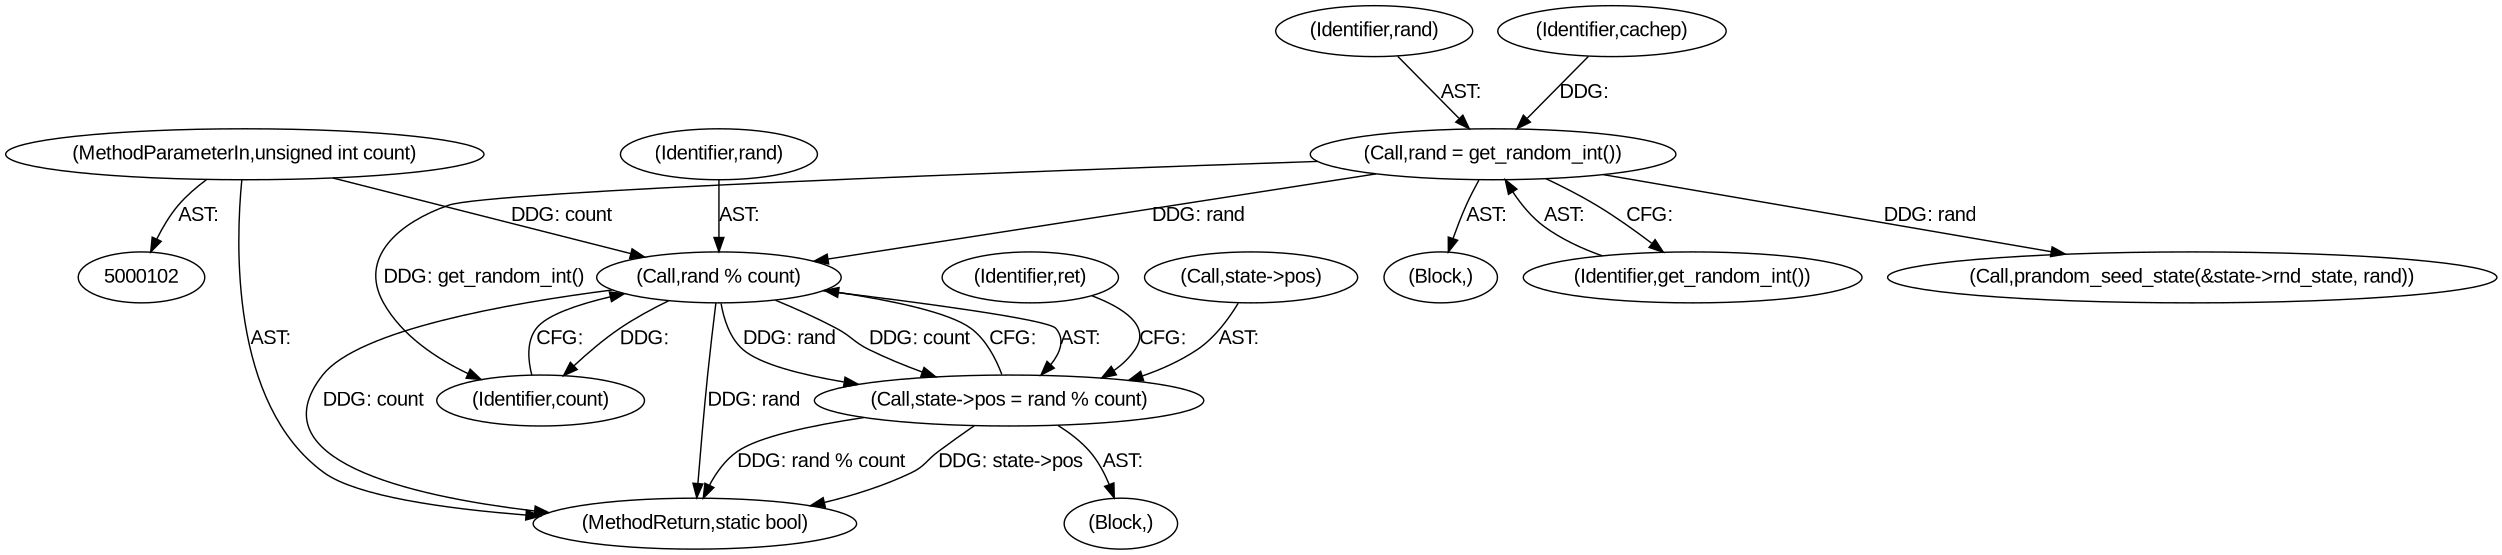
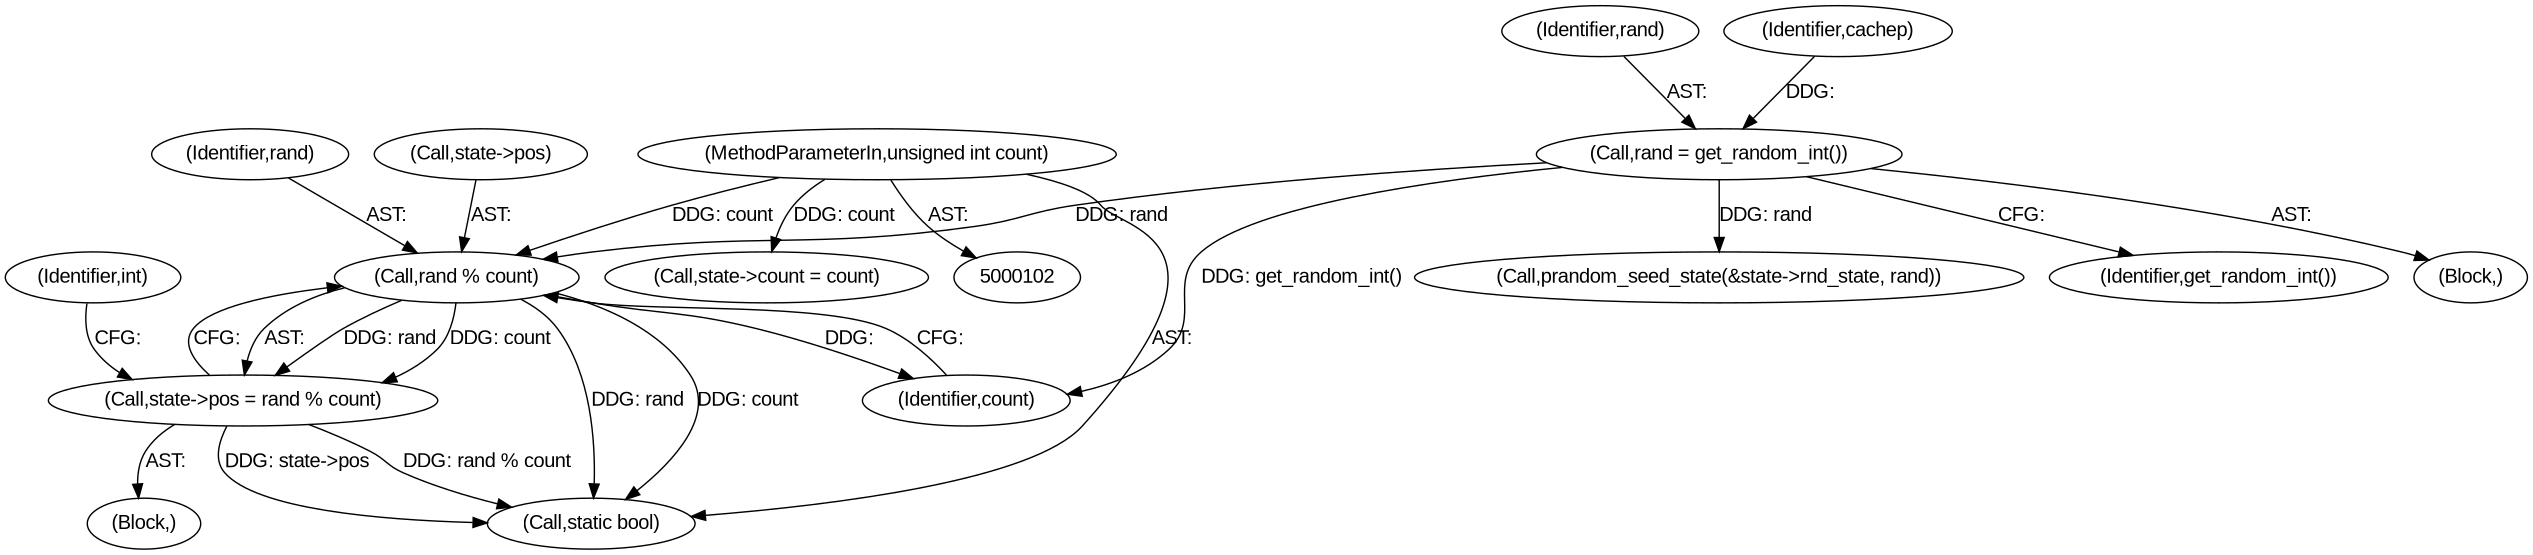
edge "(Identifier,get_random_int())" -> "(Call,rand = get_random_int())": removed, label "AST:"
node "(Call,state->count = count)": added
node "(Identifier,ret)": label "(Identifier,ret)" -> "(Identifier,int)"
edge "(Call,state->pos)" -> "(Call,state->pos = rand % count)": now "(Call,state->pos)" -> "(Call,rand % count)"
node "(MethodReturn,static bool)": label "(MethodReturn,static bool)" -> "(Call,static bool)"
